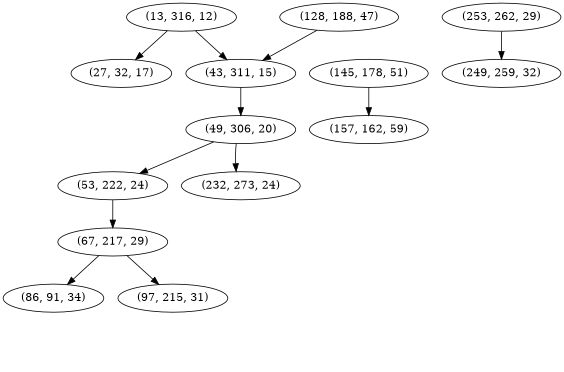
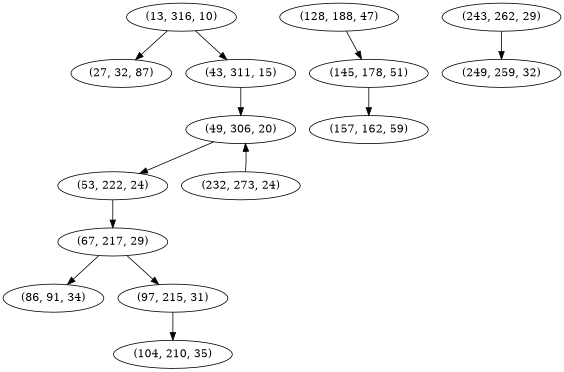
node "(13, 316, 12)": label "(13, 316, 12)" -> "(13, 316, 10)"
node "(253, 262, 29)": label "(253, 262, 29)" -> "(243, 262, 29)"
edge "(128, 188, 47)" -> "(43, 311, 15)": now "(128, 188, 47)" -> "(145, 178, 51)"
node "(27, 32, 17)": label "(27, 32, 17)" -> "(27, 32, 87)"
edge "(49, 306, 20)" -> "(232, 273, 24)": reversed
node "(104, 210, 35)": added
